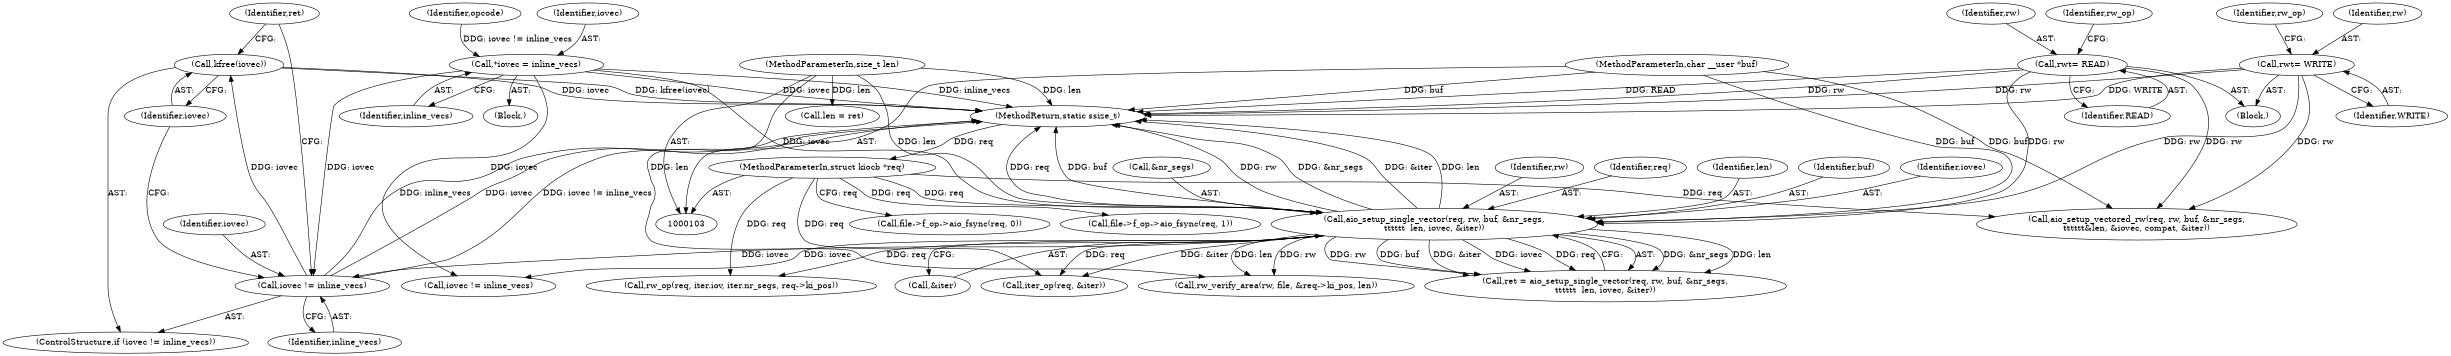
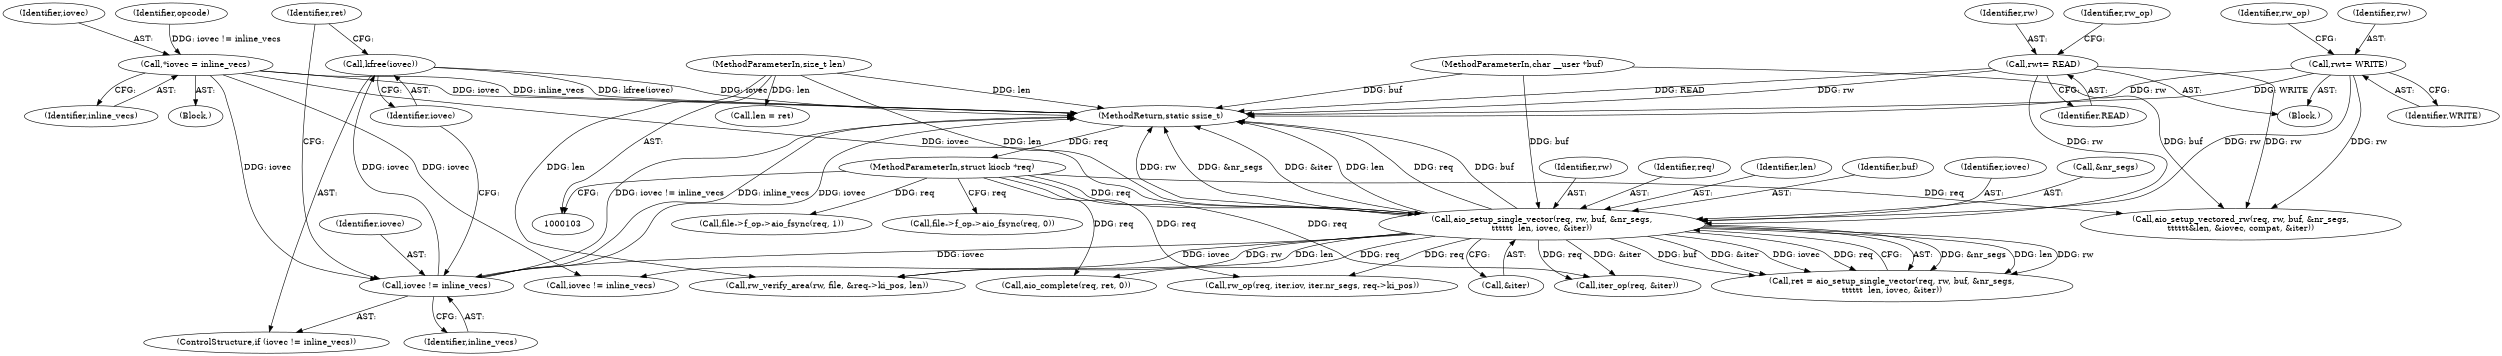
edge "(MethodParameterIn,char __user *buf)" -> "1000103": removed, label "AST:"
edge "(MethodParameterIn,struct kiocb *req)" -> "1000103": label "AST: " -> "CFG: "
node "(Call,aio_complete(req, ret, 0))": added
